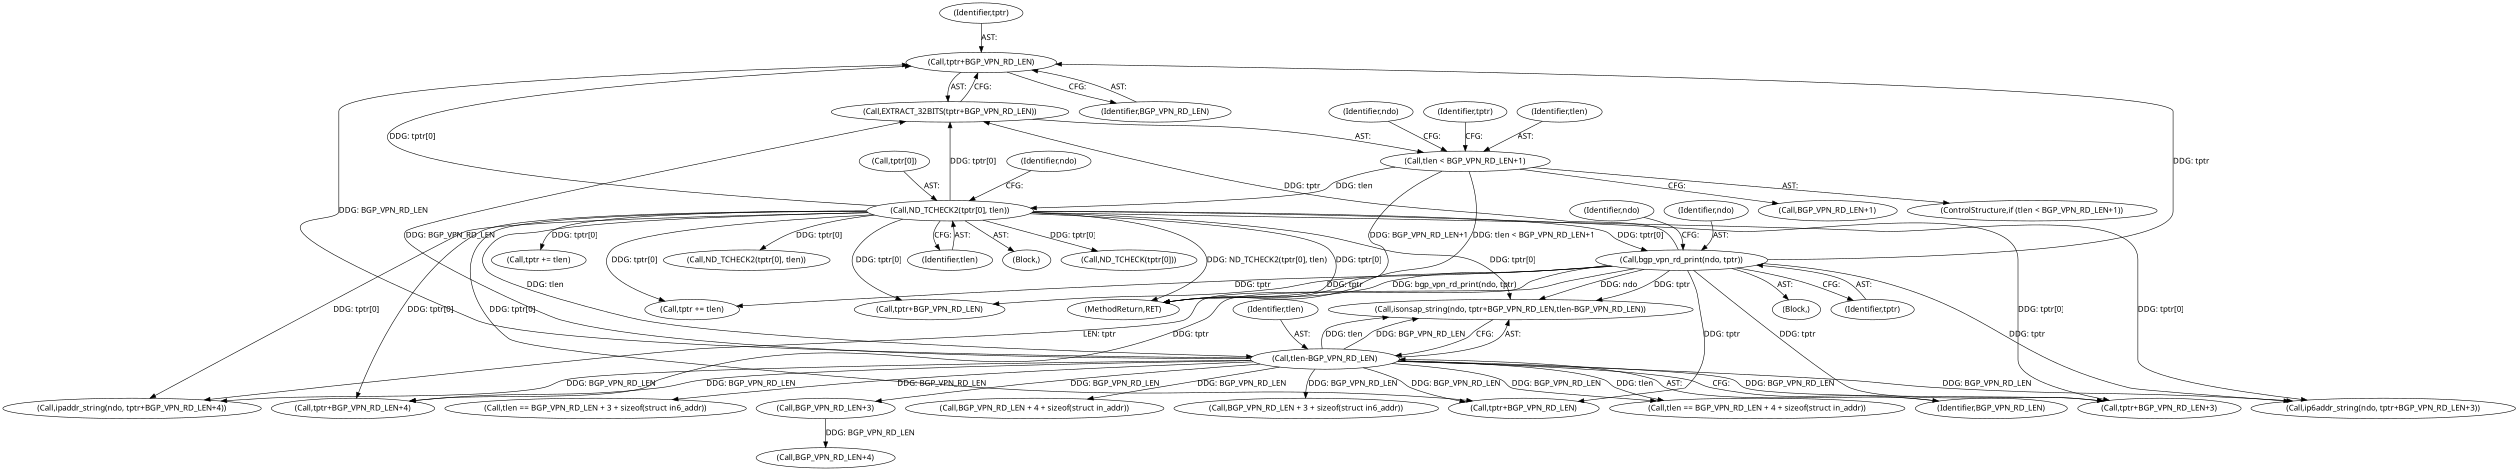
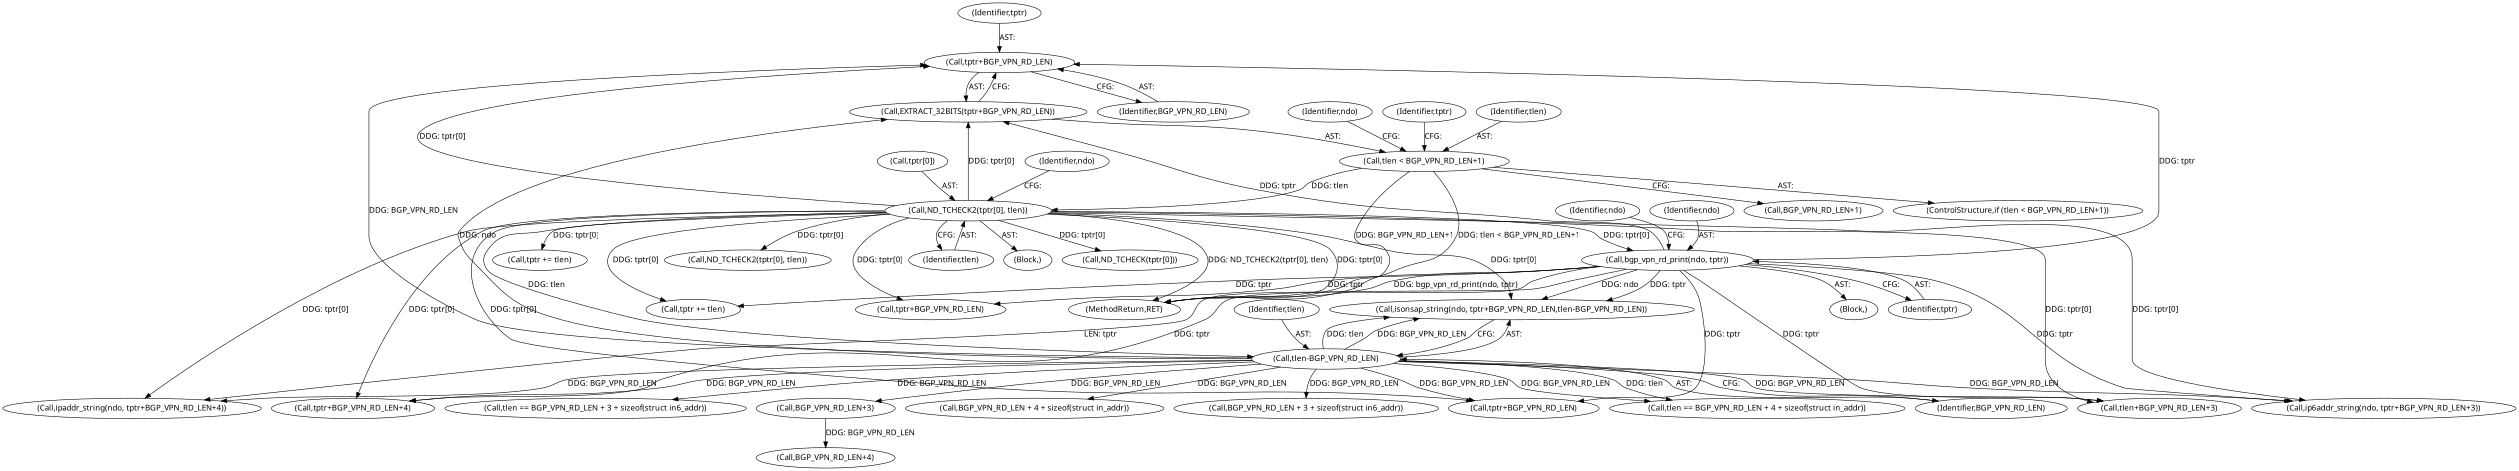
edge "(Call,tlen-BGP_VPN_RD_LEN)" -> "(Call,EXTRACT_32BITS(tptr+BGP_VPN_RD_LEN))": label "DDG: BGP_VPN_RD_LEN" -> "DDG: ndo"
node "(Call,tptr+BGP_VPN_RD_LEN+3)": label "(Call,tptr+BGP_VPN_RD_LEN+3)" -> "(Call,tlen+BGP_VPN_RD_LEN+3)"
